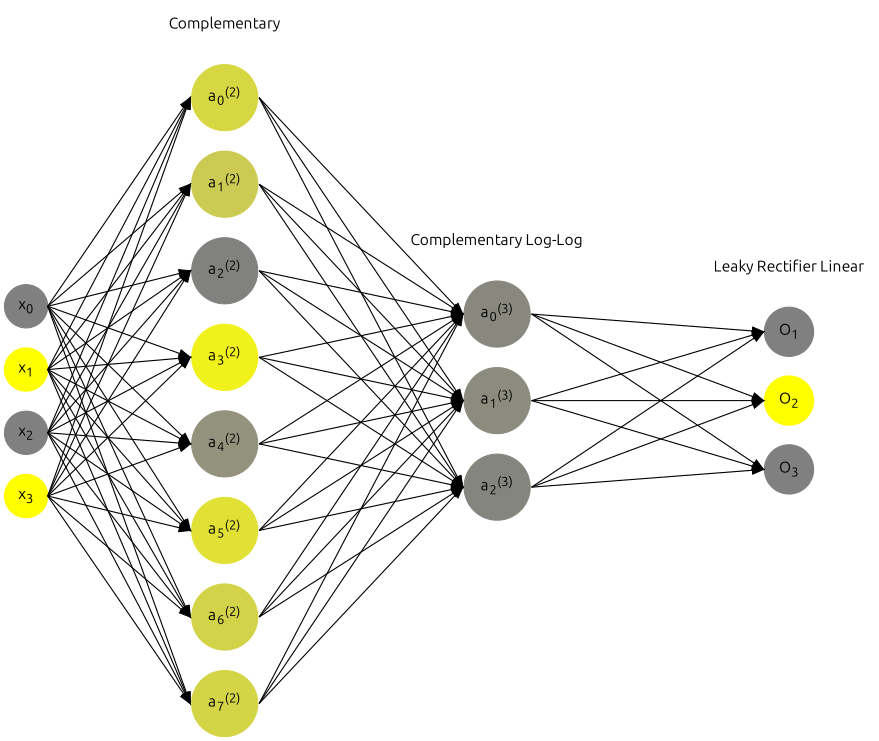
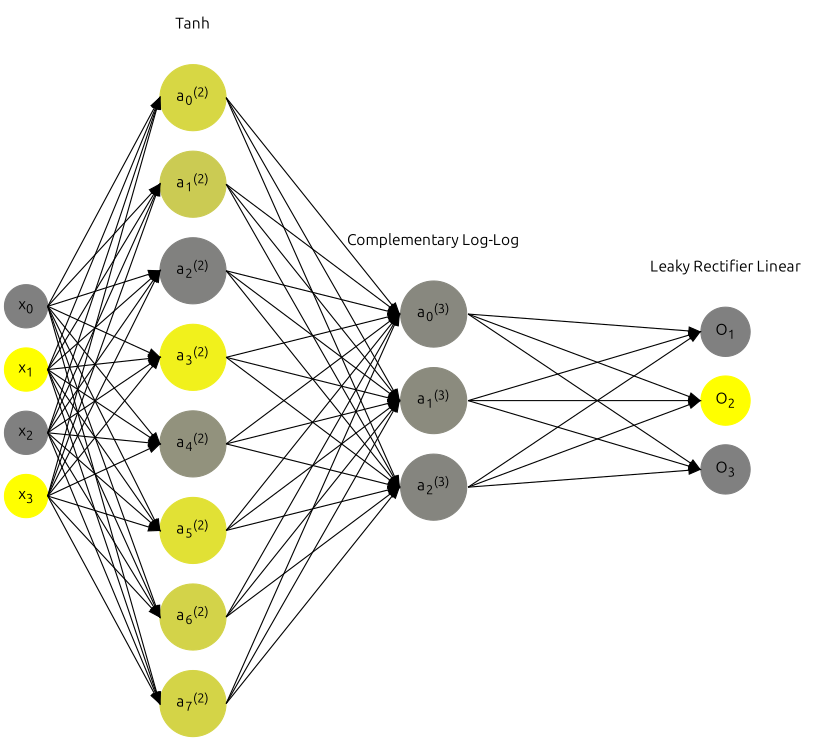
node "Complementary": label "Complementary" -> "Tanh"
